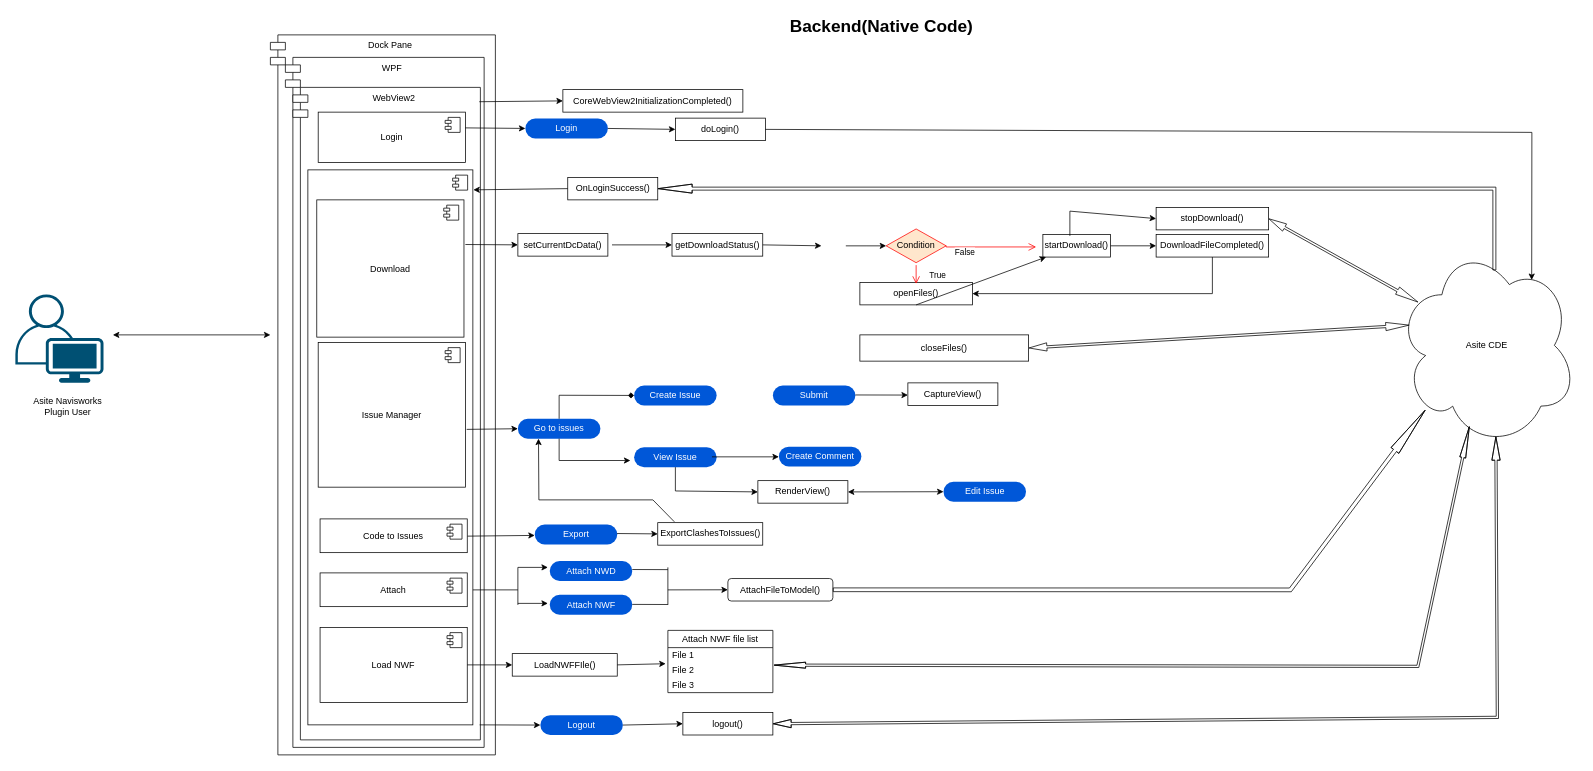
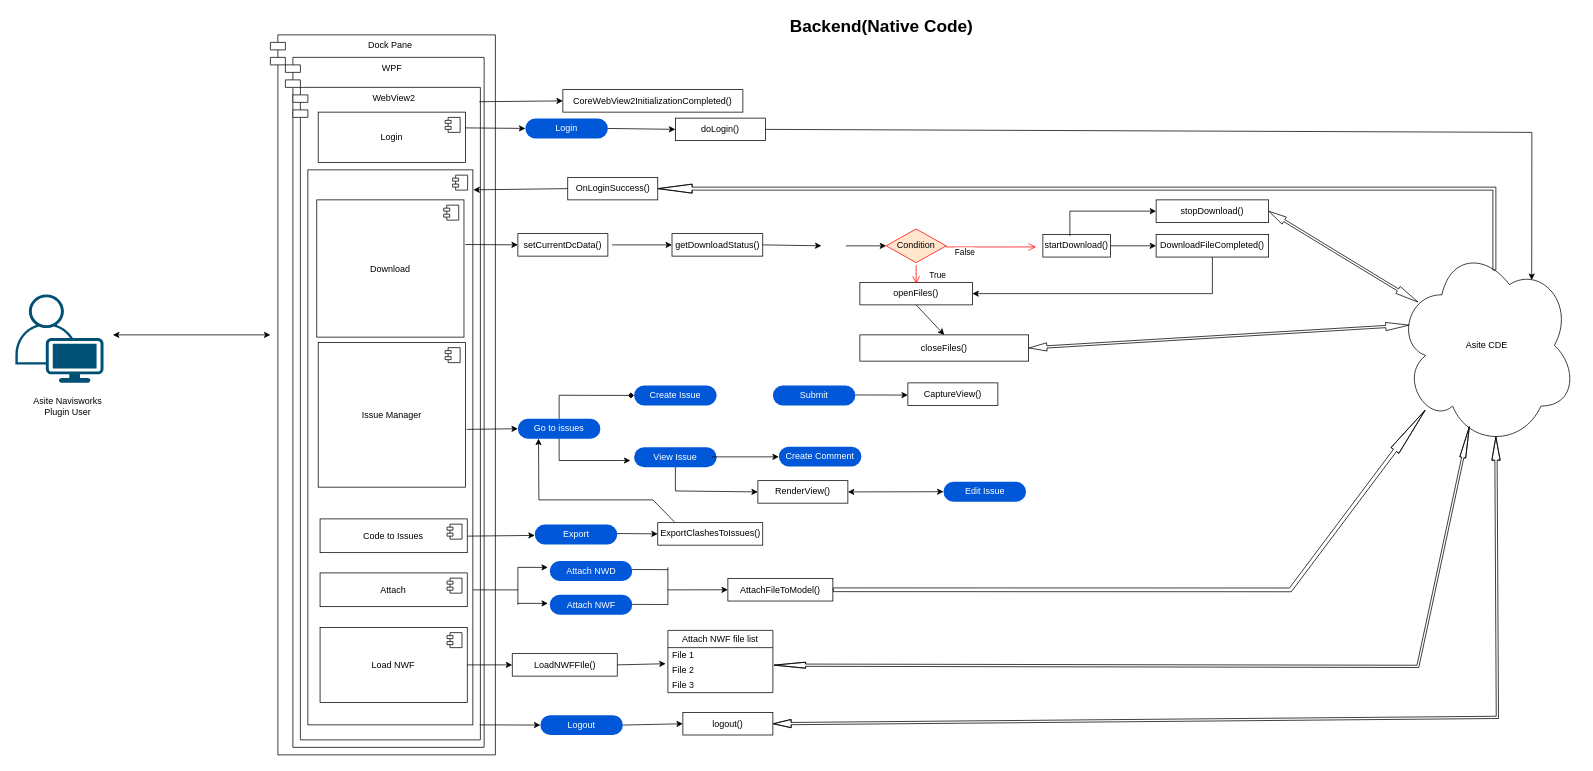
node "stopDownload()": moved (1212, 219) -> (1212, 211)
edge "openFiles()" -> "startDownload()": now "openFiles()" -> "closeFiles()"
node "AttachFileToModel()": shape rounded rectangle -> rectangle
